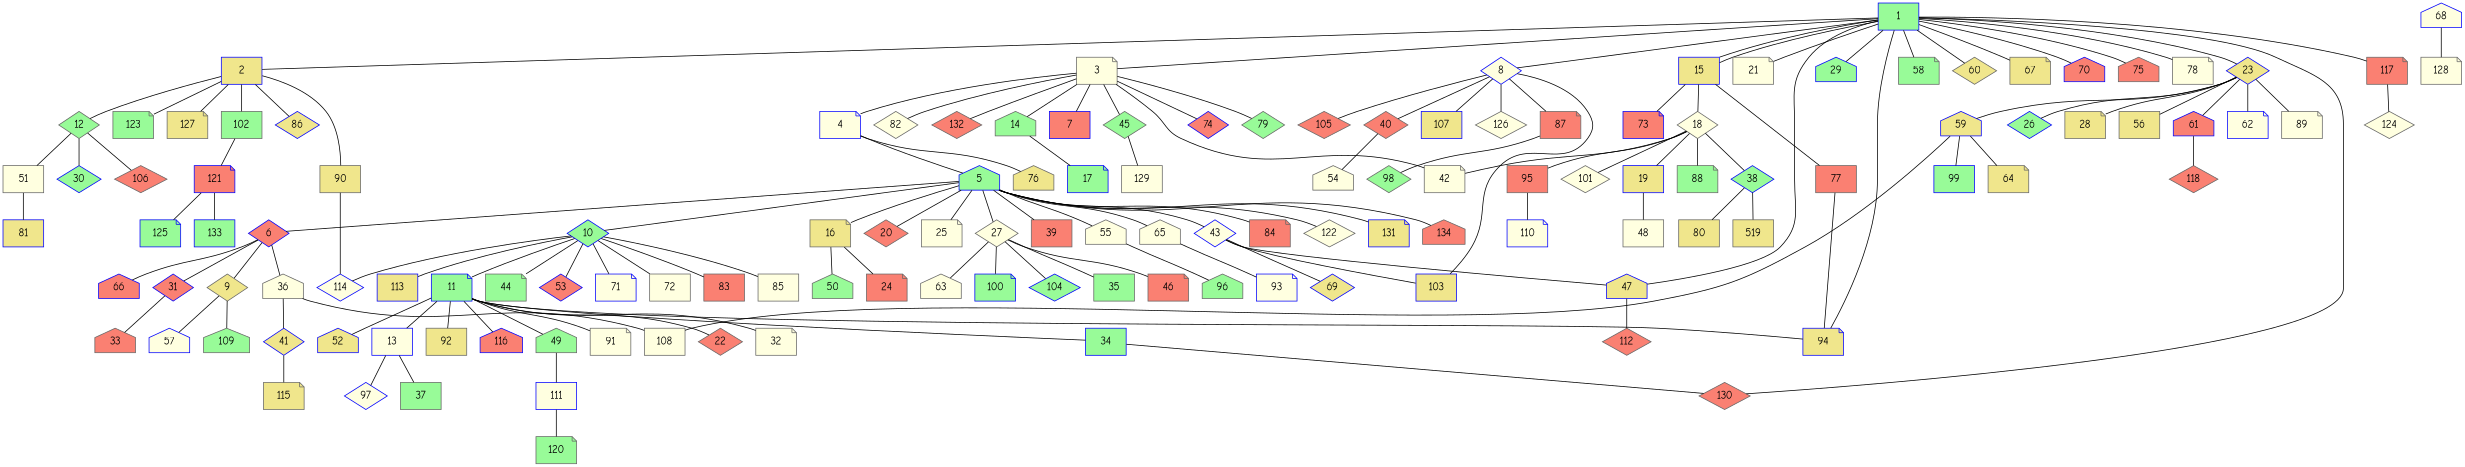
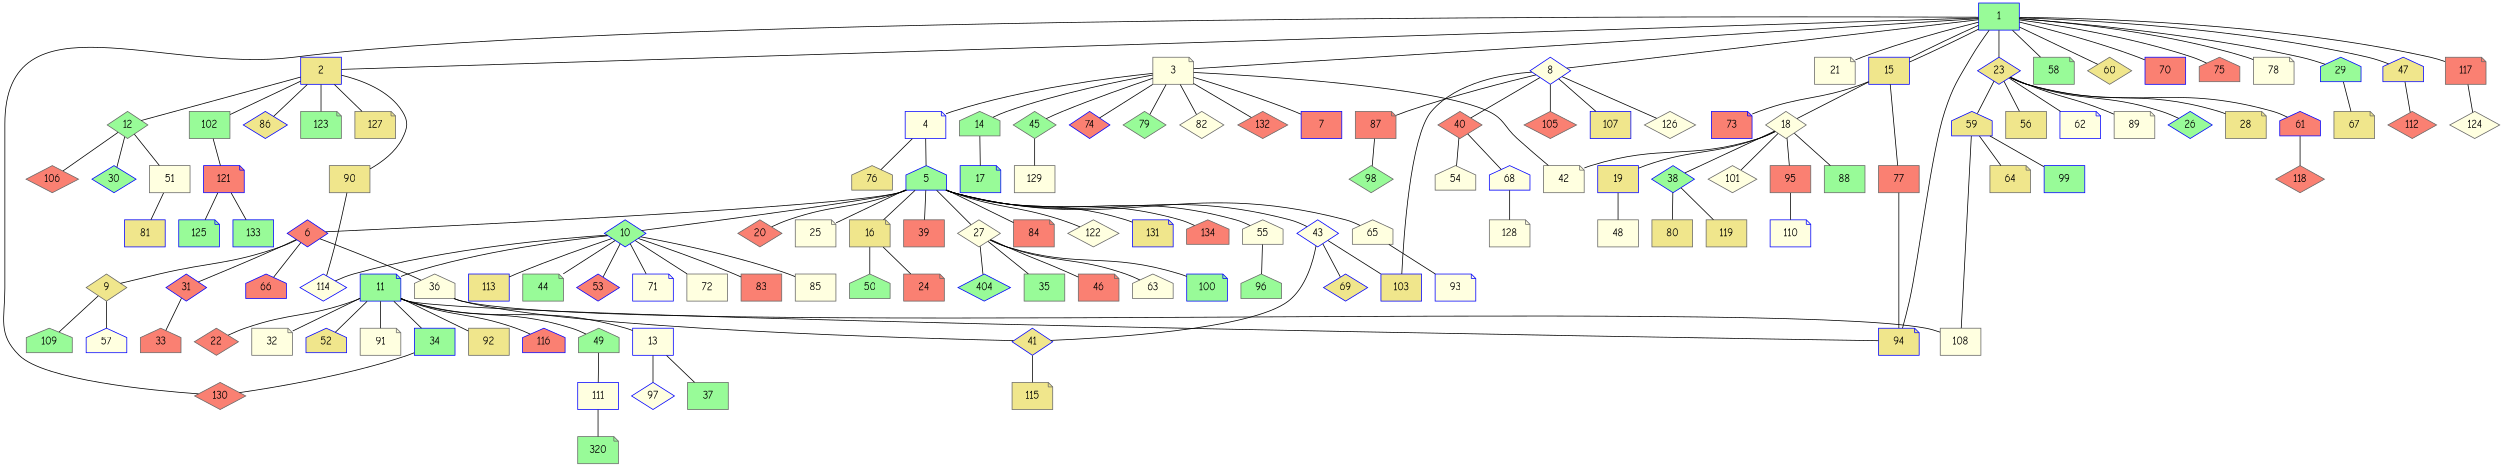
edge "1" -- "67": now "29" -- "67"
node "70": shape house -> box
edge "40" -- "68": added
node "88": shape note -> box
node "519": label "519" -> "119"
edge "43" -- "47": now "43" -- "41"
node "104": label "104" -> "404"
node "120": label "120" -> "320"
